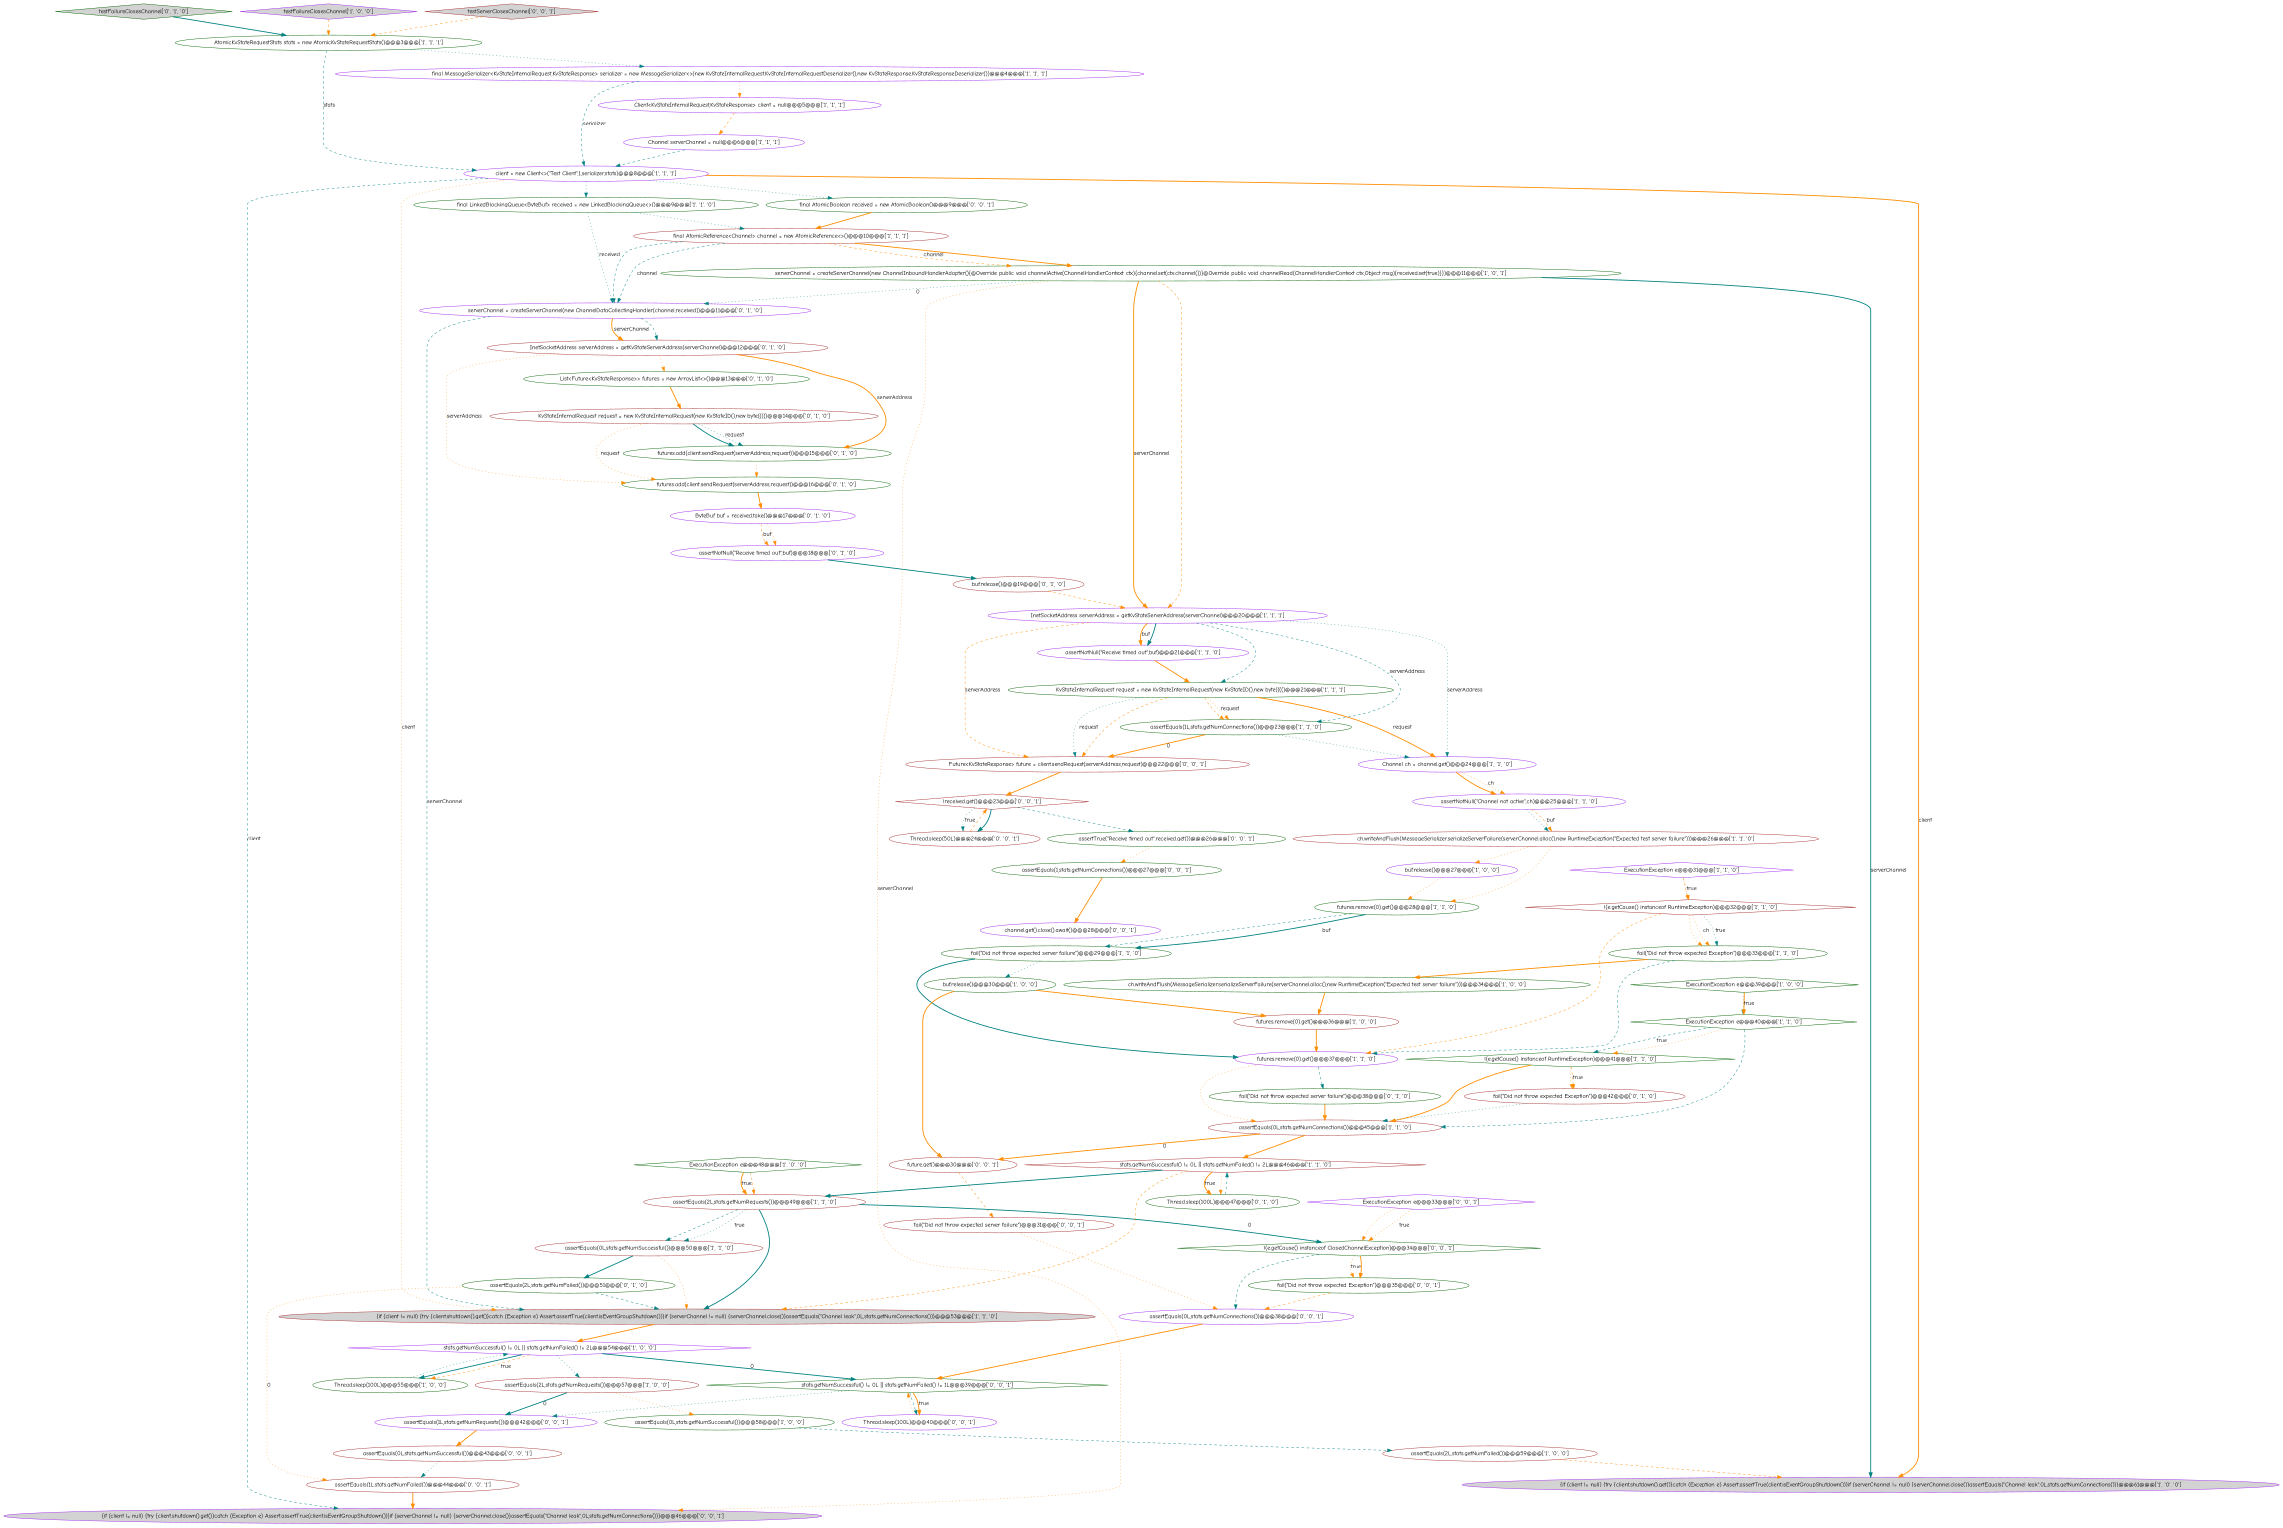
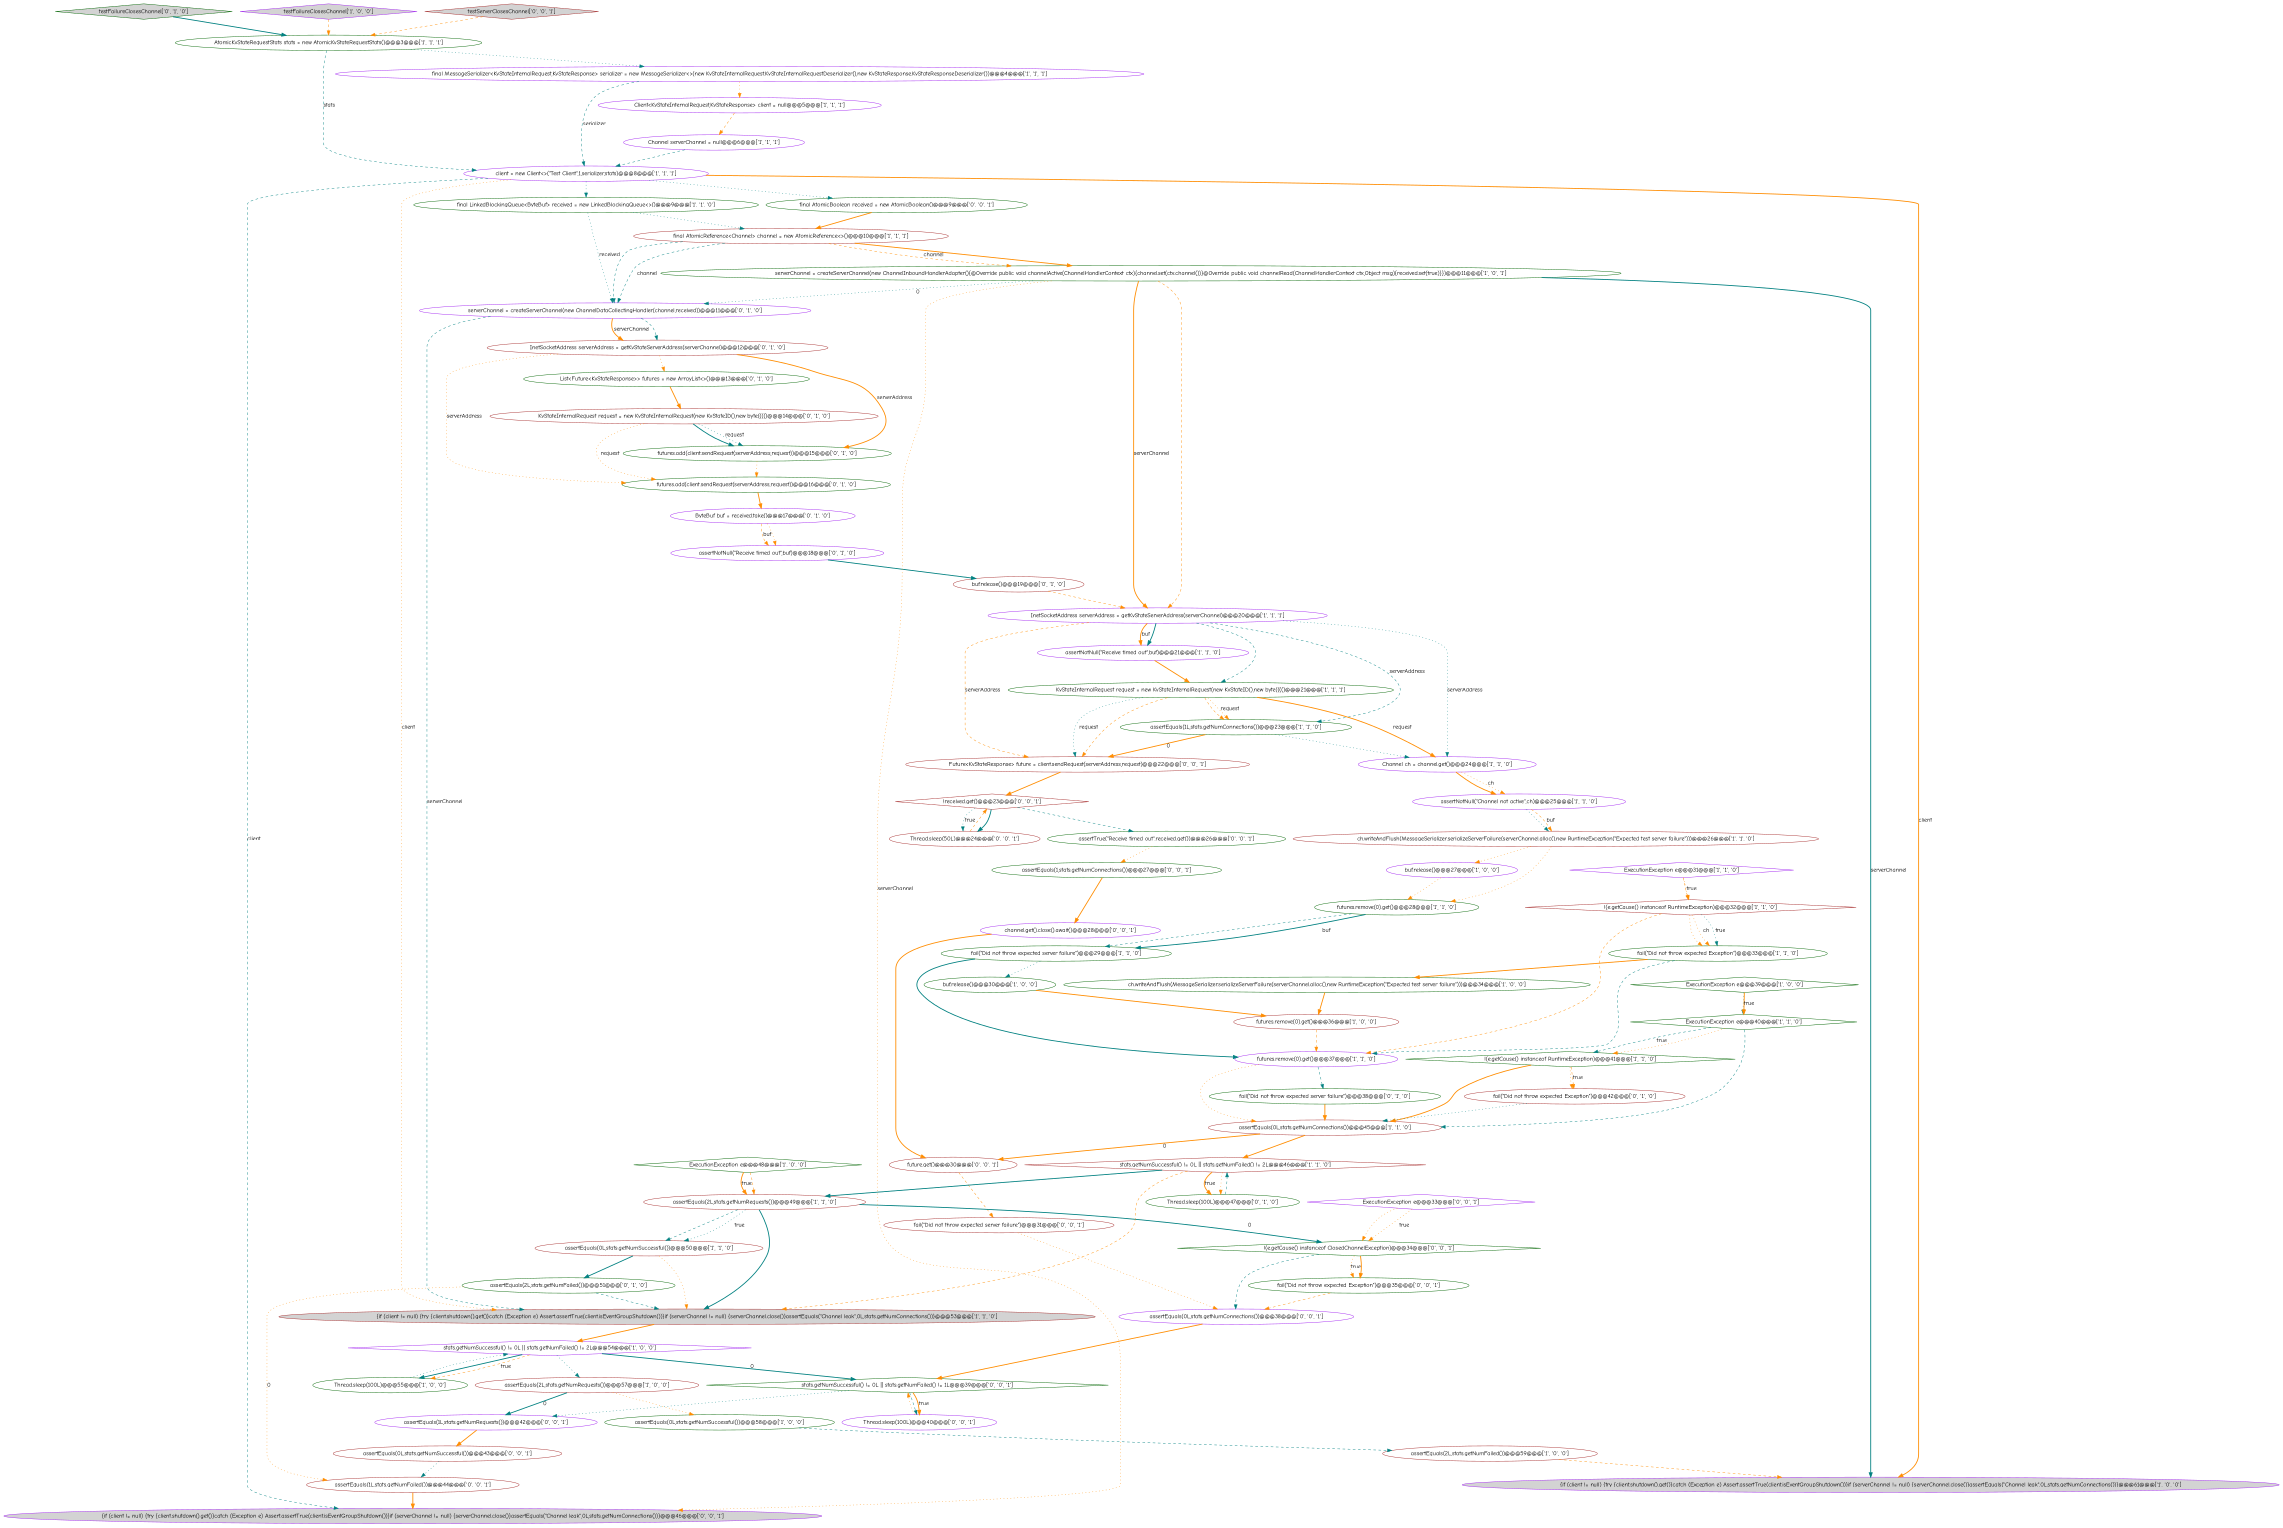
edge "futures.remove(0).get()@@@36@@@['1', '0', '0']" -> "futures.remove(0).get()@@@37@@@['1', '1', '0']": style bold -> dashed
edge "buf.release()@@@30@@@['1', '0', '0']" -> "future.get()@@@30@@@['0', '0', '1']": now "channel.get().close().await()@@@28@@@['0', '0', '1']" -> "future.get()@@@30@@@['0', '0', '1']"
